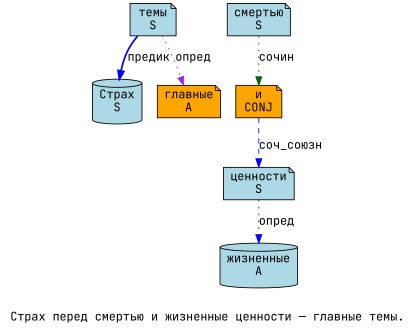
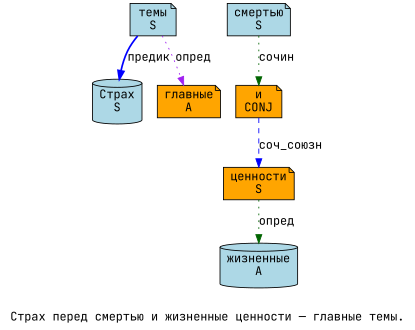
node "ценности S": fillcolor lightblue -> orange
edge "ценности S" -> "жизненные A": color blue -> darkgreen
